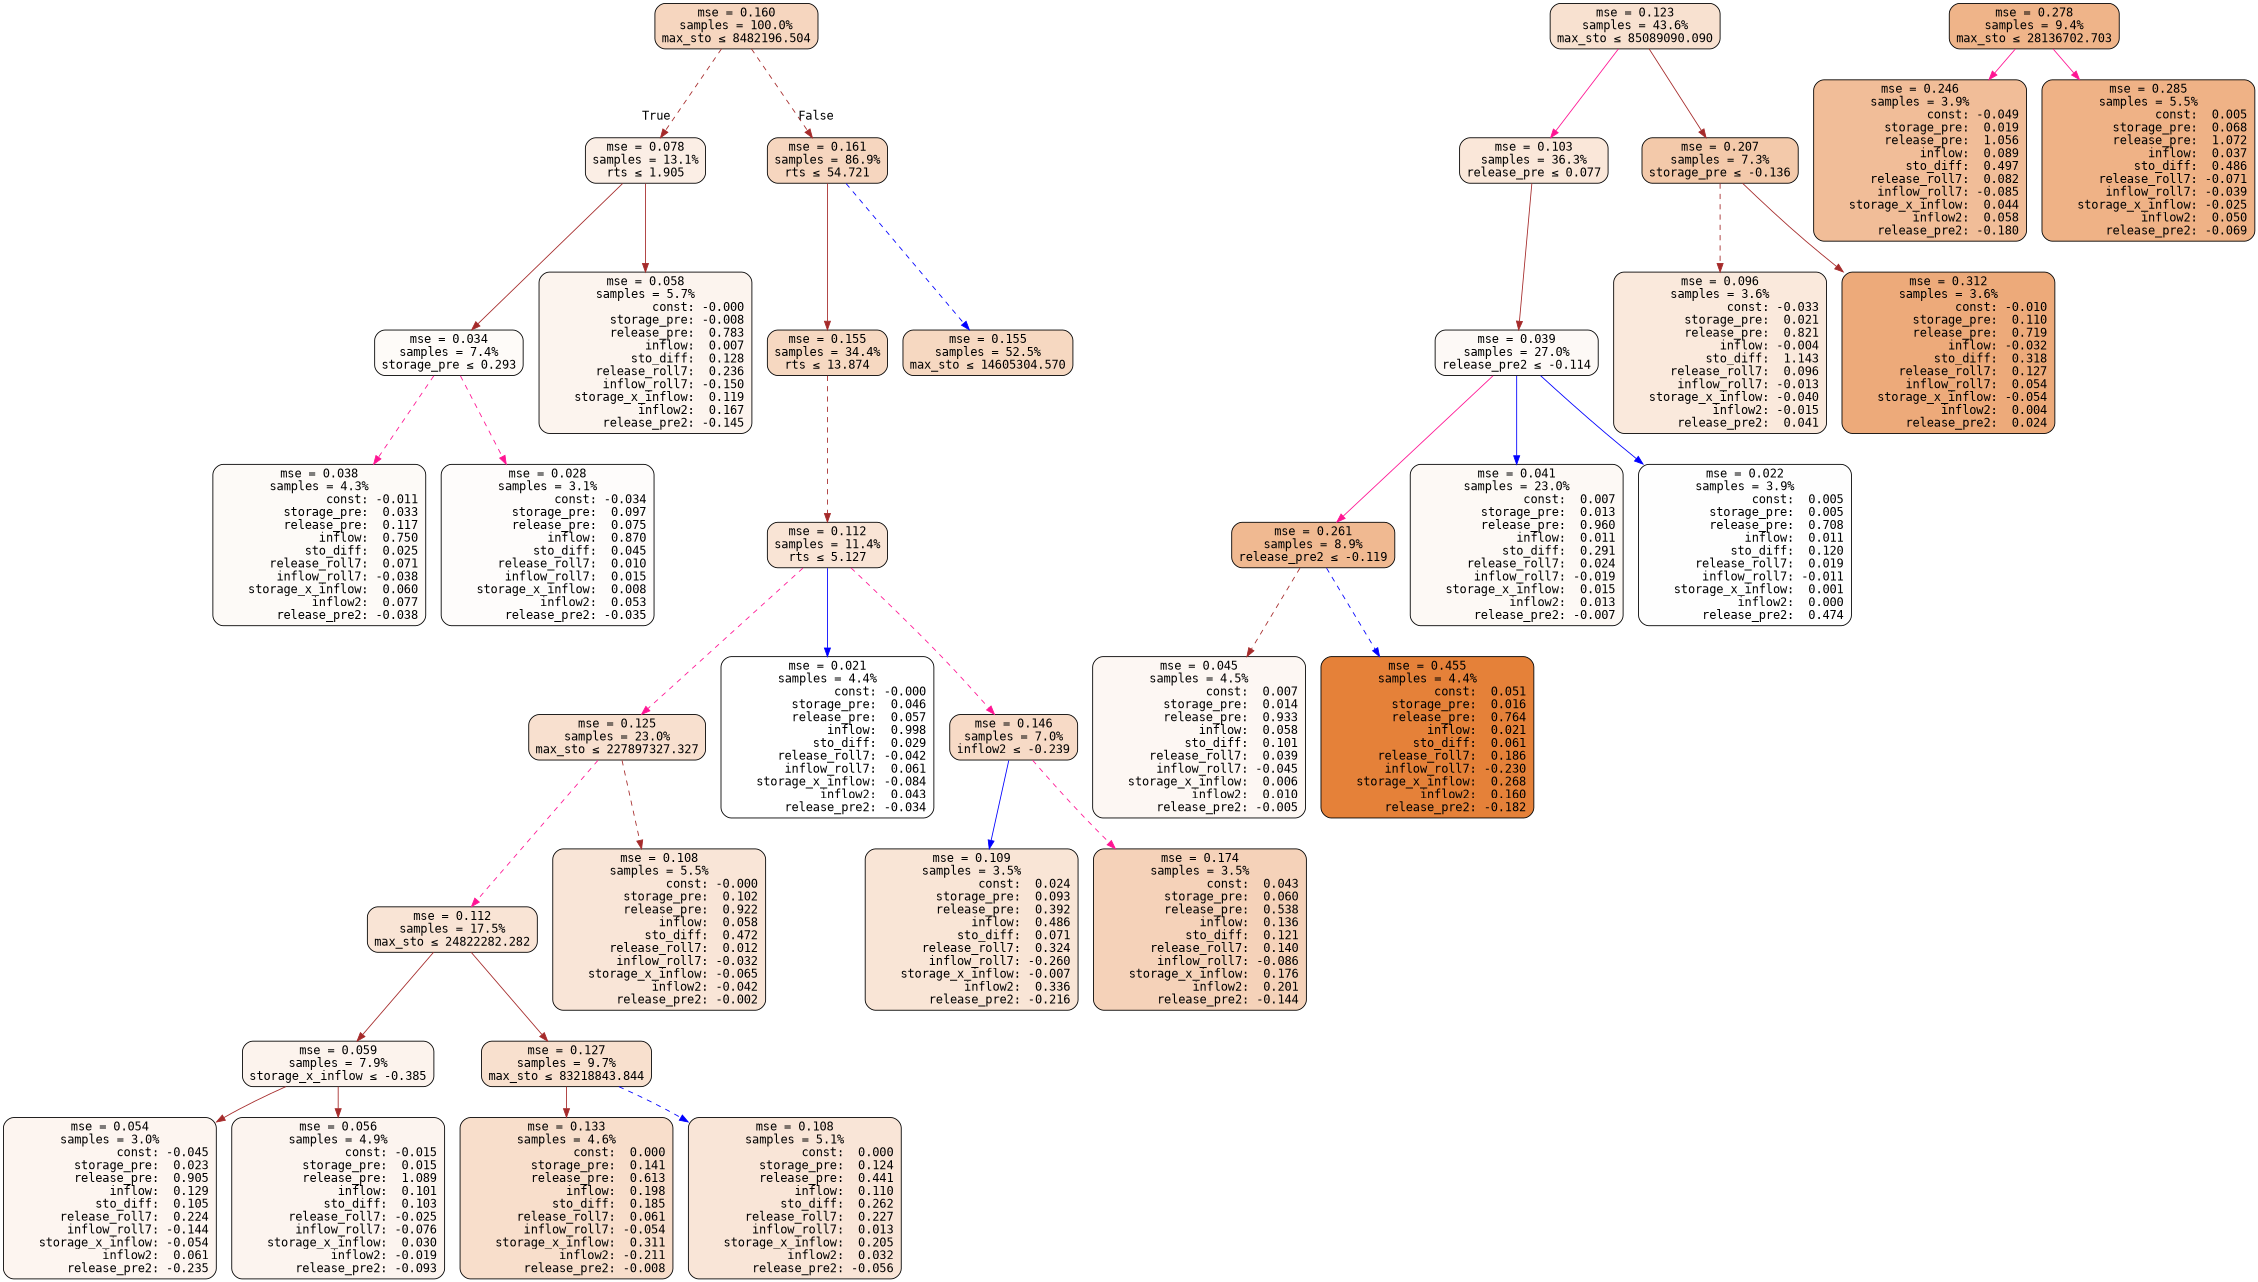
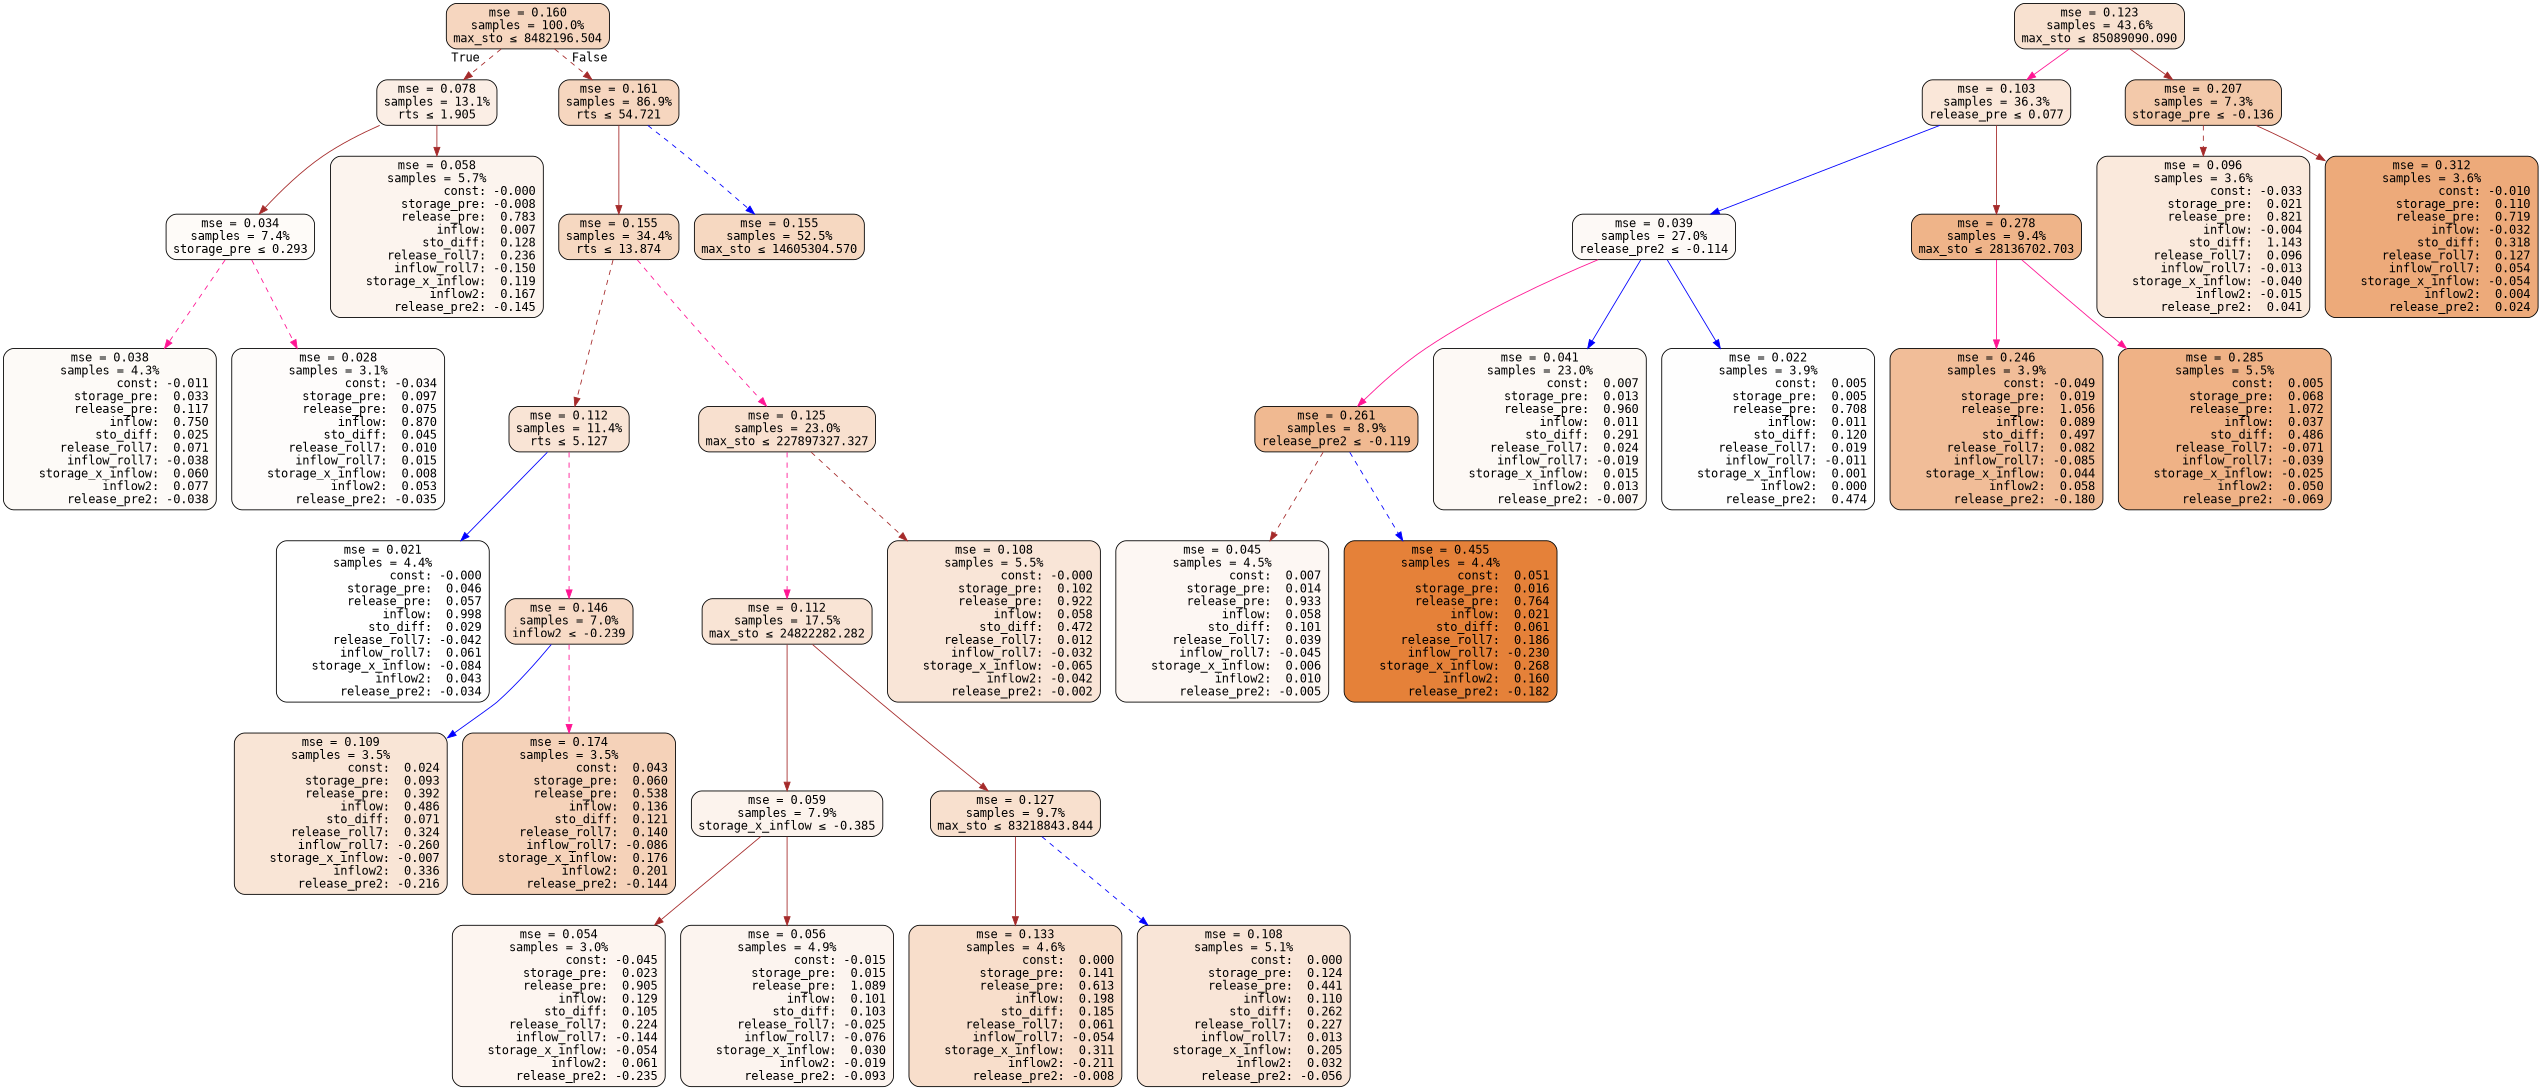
edge "mse = 0.103 samples = 36.3% release_pre ≤ 0.077" -> "mse = 0.278 samples = 9.4% max_sto ≤ 28136702.703": added
edge "mse = 0.103 samples = 36.3% release_pre ≤ 0.077" -> "mse = 0.039 samples = 27.0% release_pre2 ≤ -0.114": color brown -> blue
edge "mse = 0.112 samples = 11.4% rts ≤ 5.127" -> "mse = 0.125 samples = 23.0% max_sto ≤ 227897327.327": now "mse = 0.155 samples = 34.4% rts ≤ 13.874" -> "mse = 0.125 samples = 23.0% max_sto ≤ 227897327.327"
